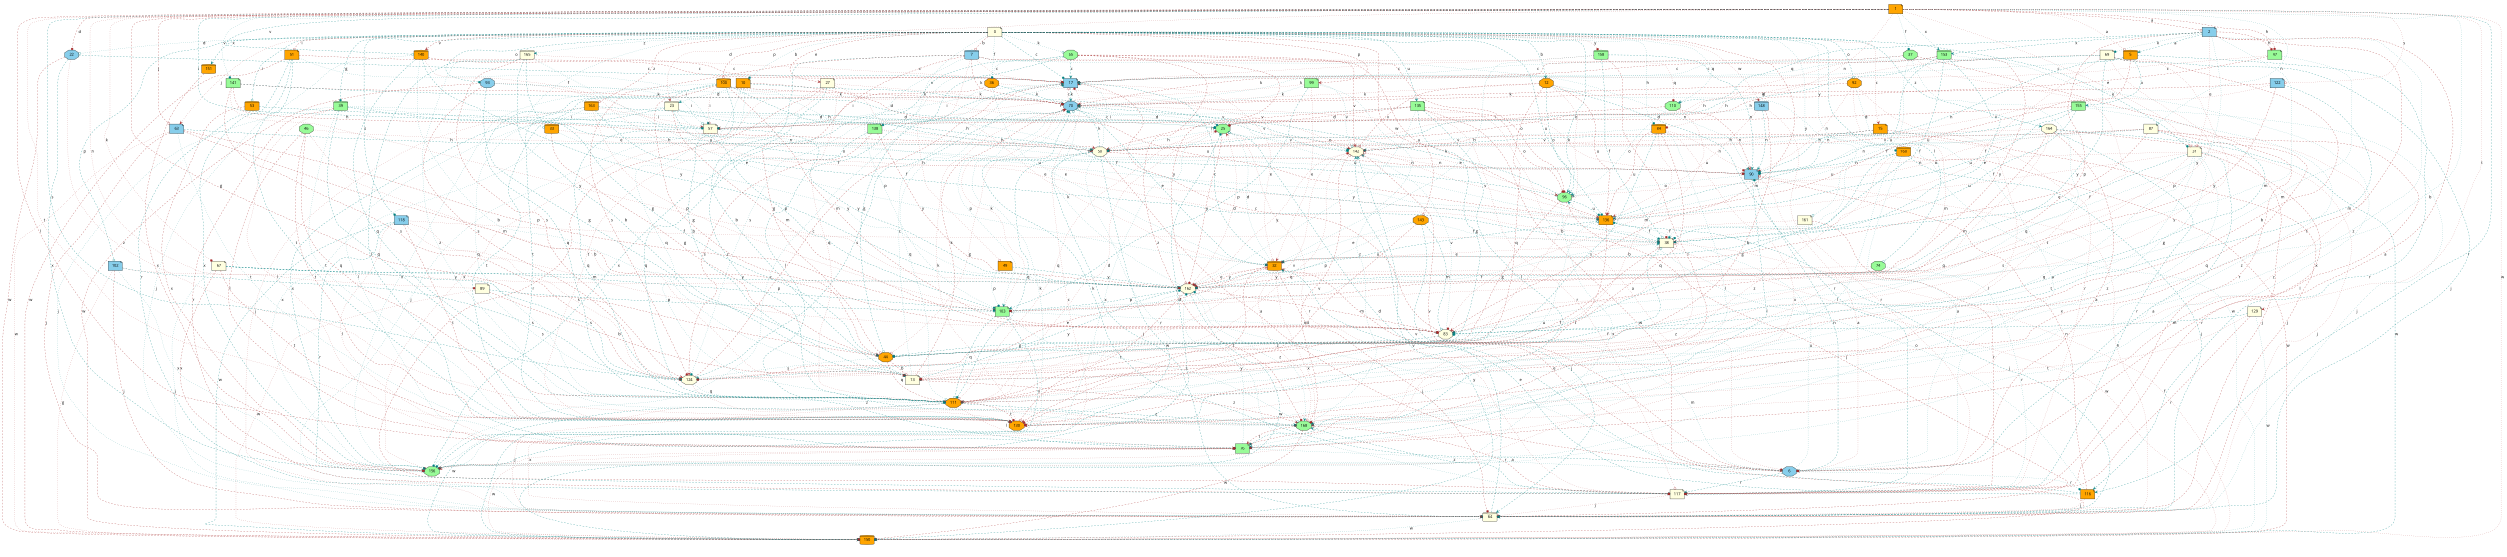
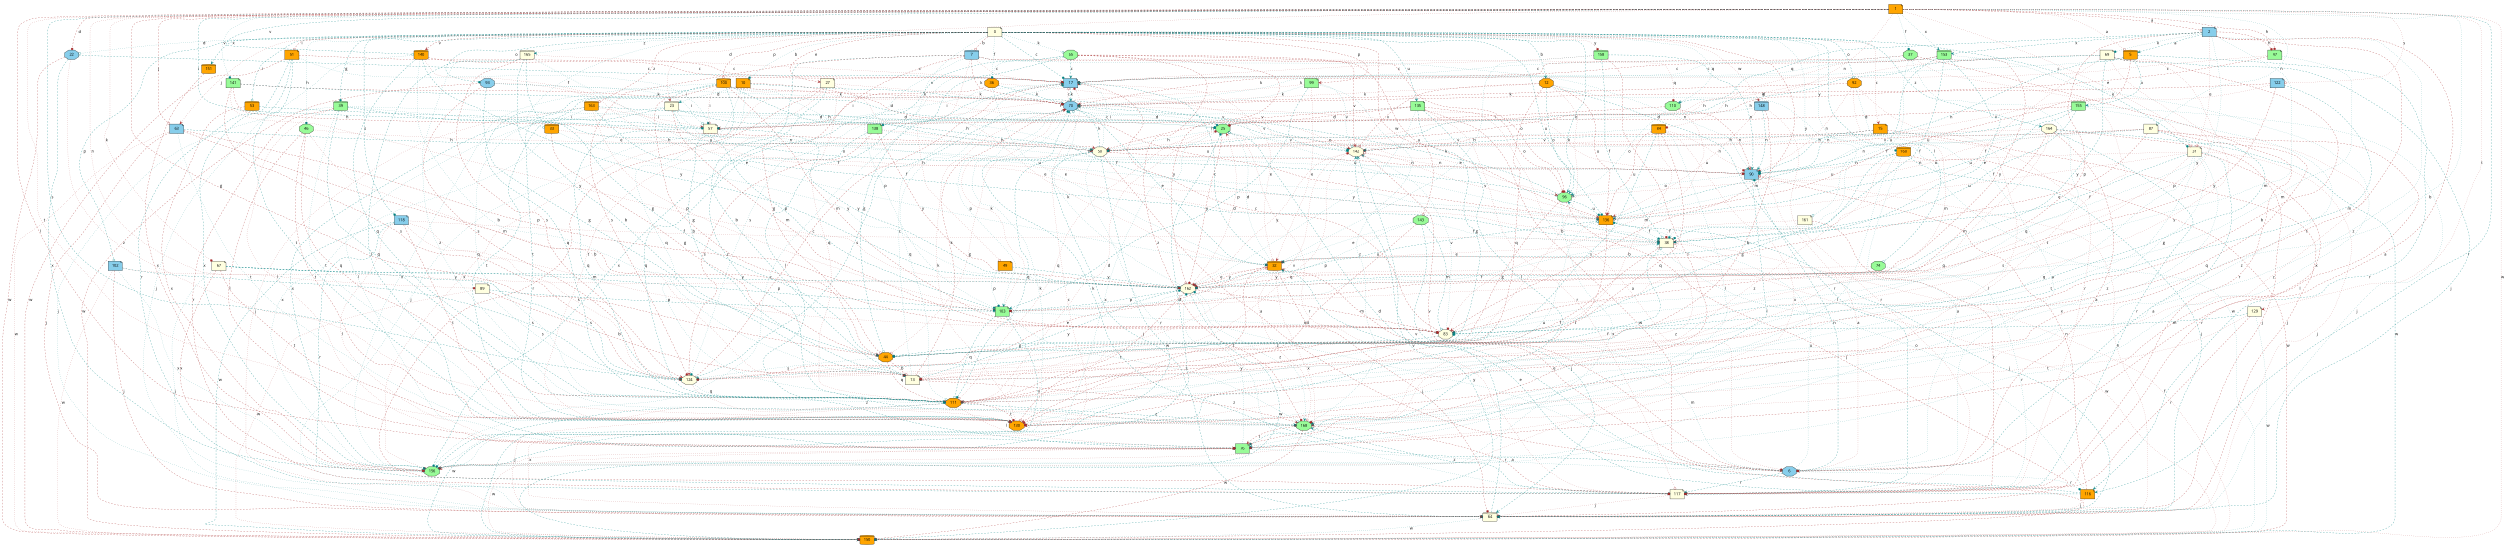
edge "0" -> "84": now "0" -> "46"
node "143": fillcolor orange -> palegreen
edge "168" -> "142": removed, label "v"
edge "102" -> "150": label "g" -> "w"
